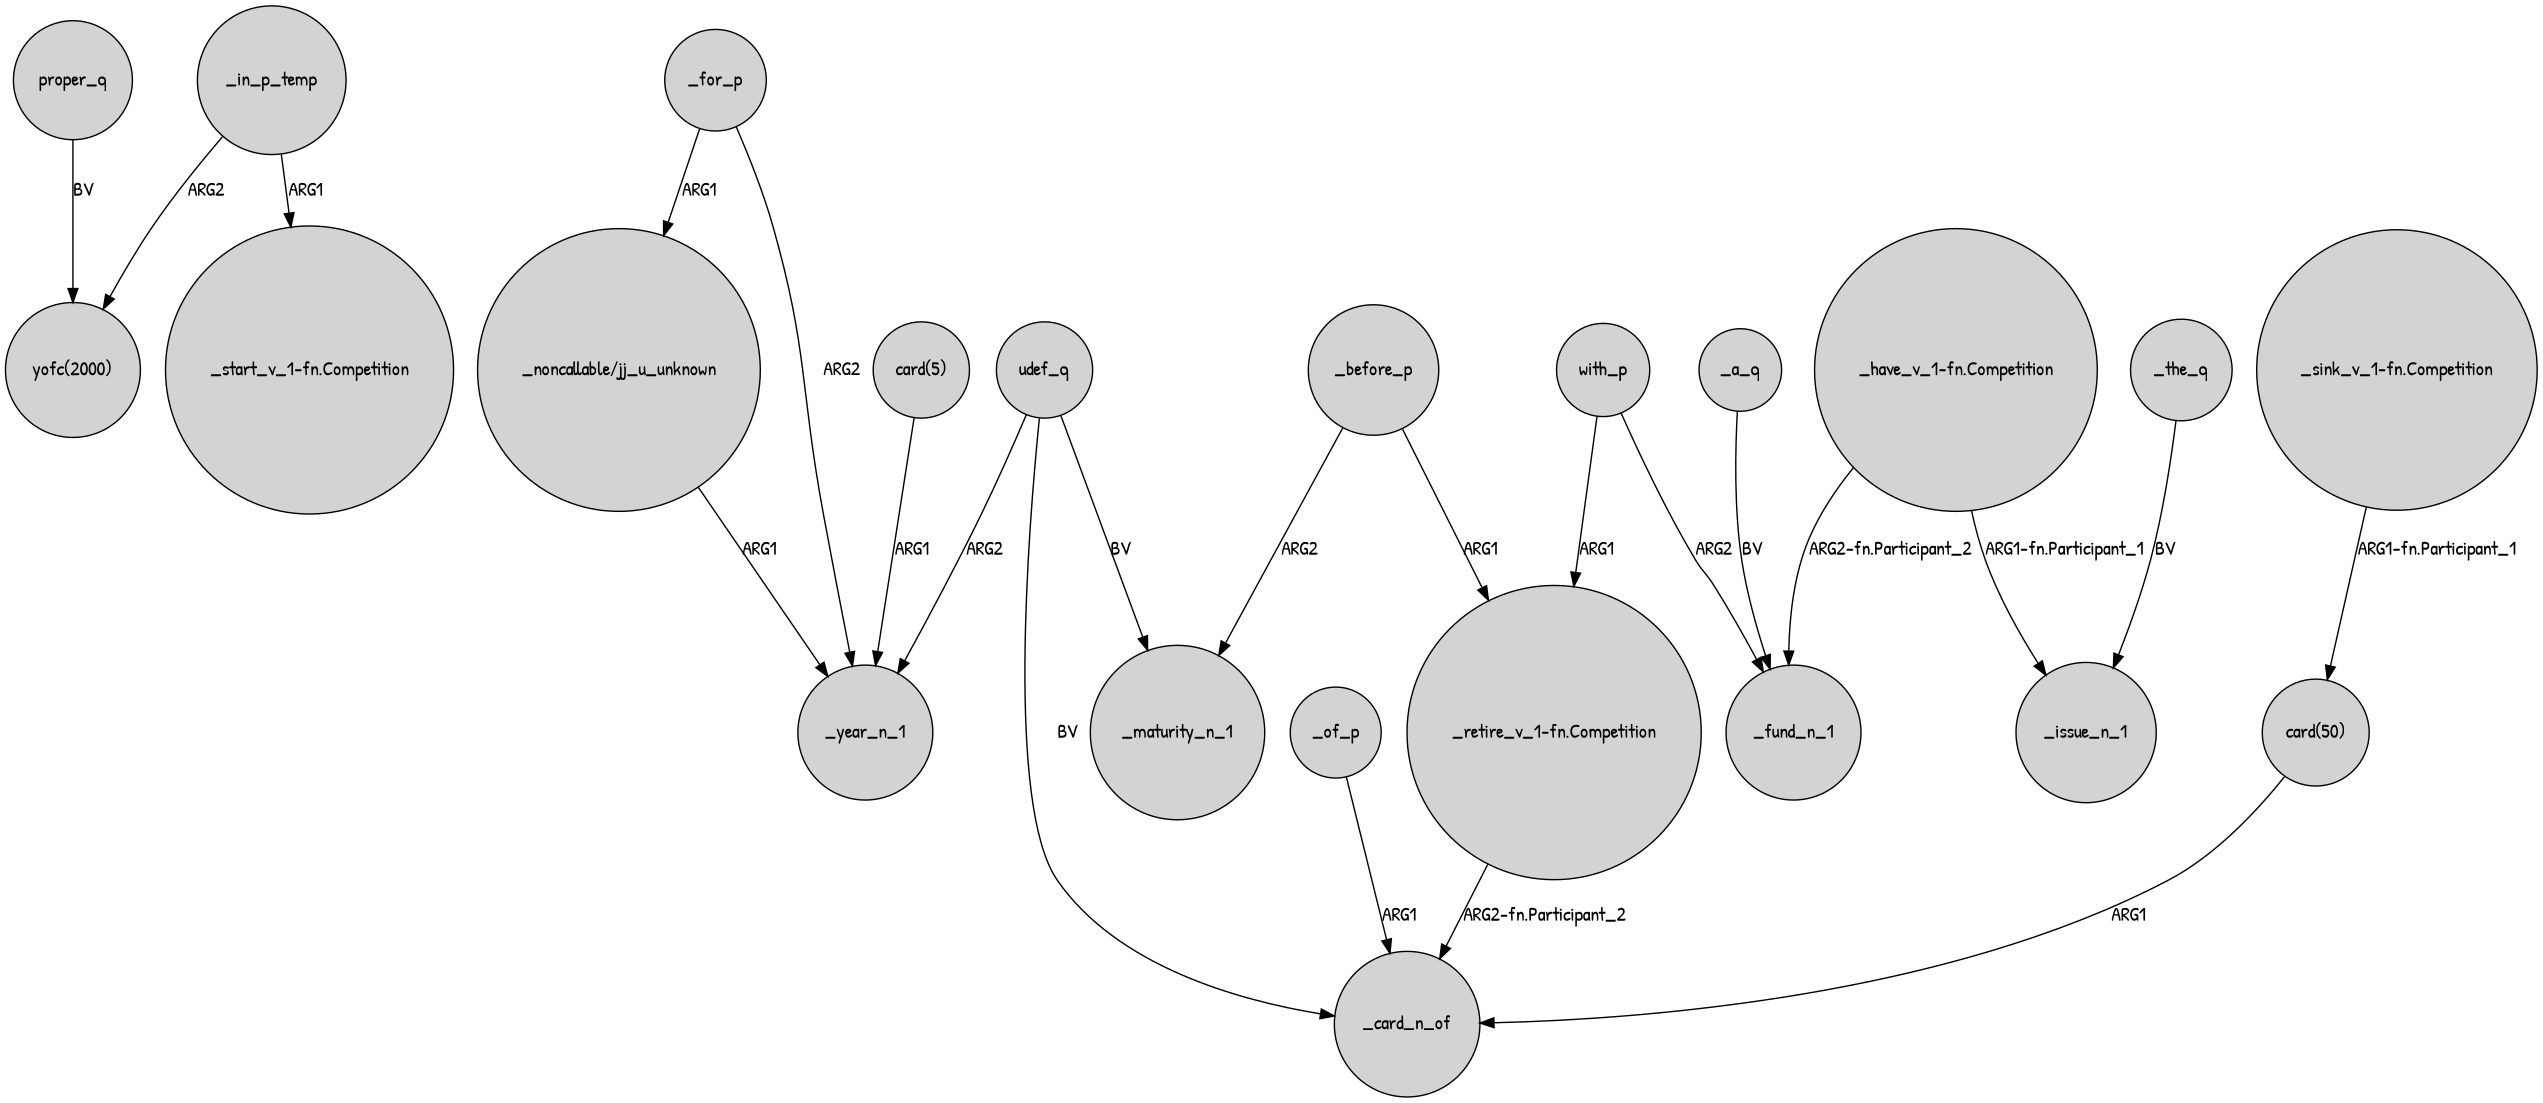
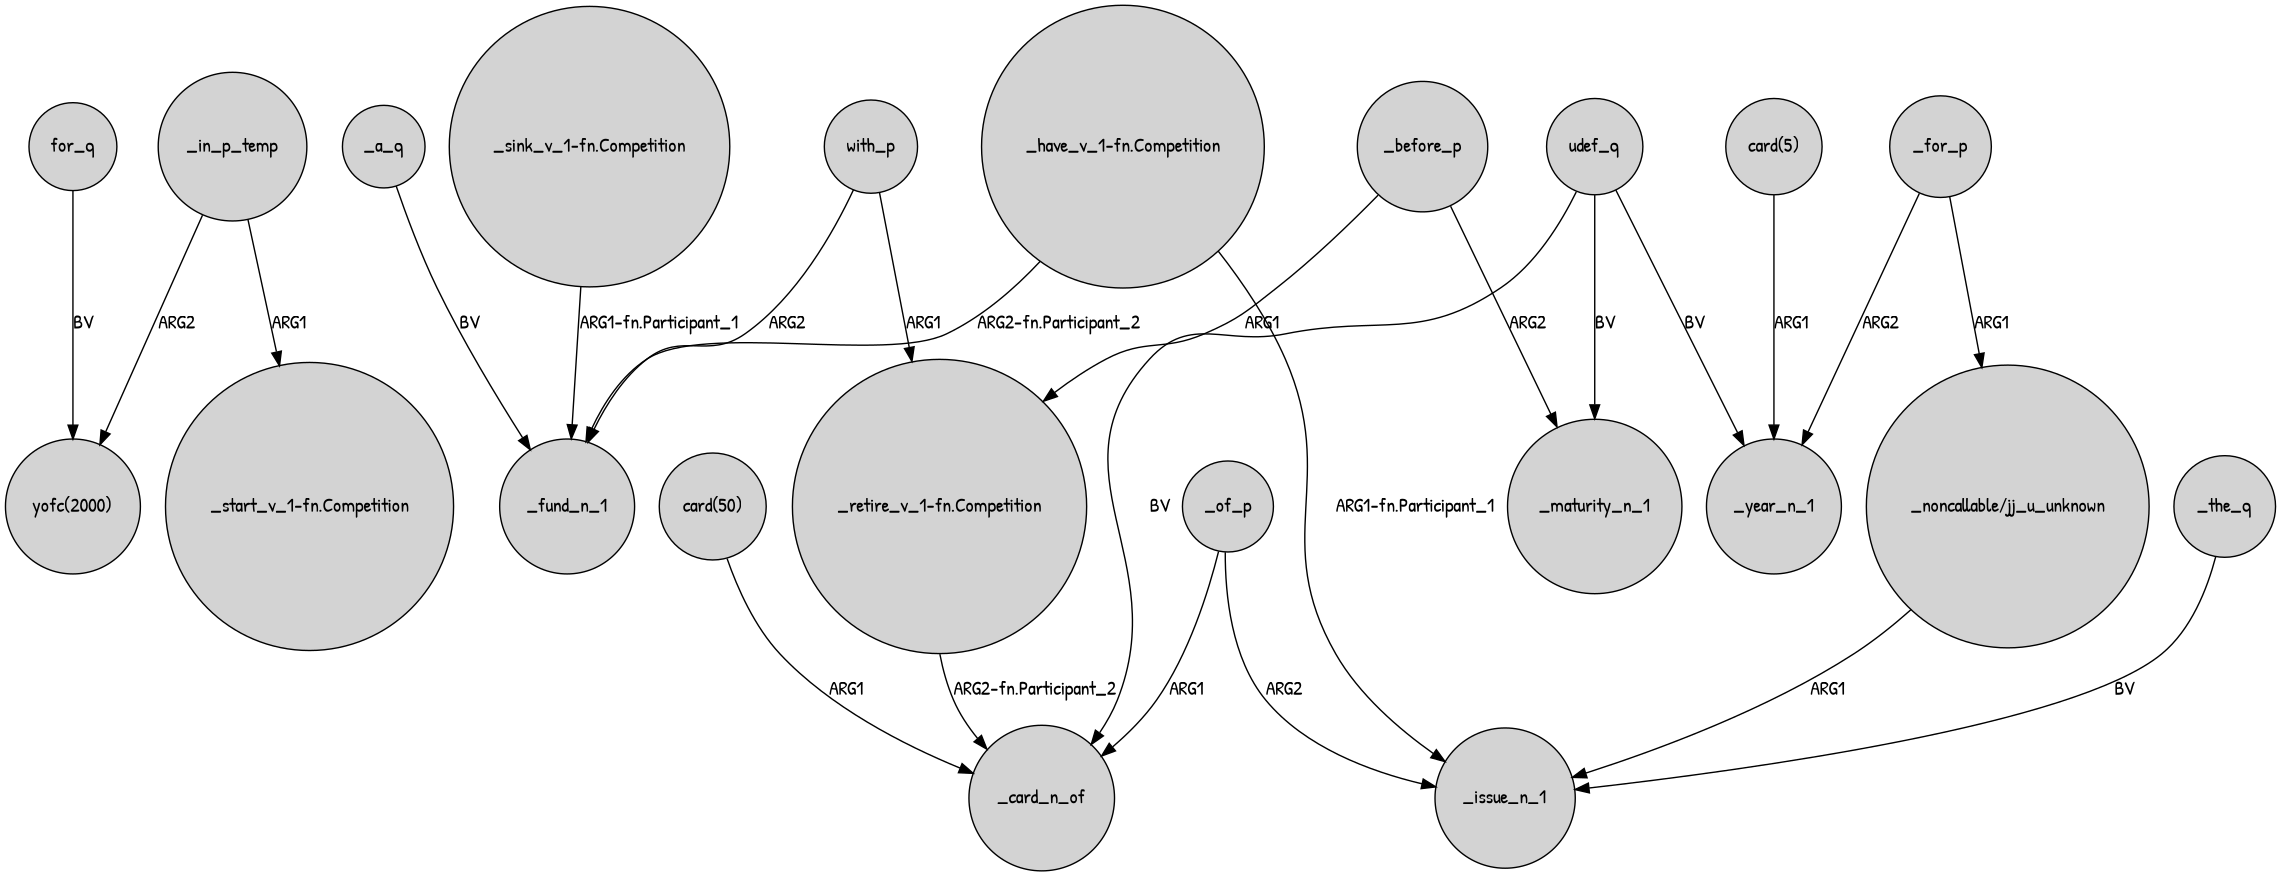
node "proper_q": label "proper_q" -> "for_q"
edge "udef_q" -> "_year_n_1": label "ARG2" -> "BV"
edge "_noncallable/jj_u_unknown" -> "_year_n_1": now "_noncallable/jj_u_unknown" -> "_issue_n_1"
edge "_sink_v_1-fn.Competition" -> "card(50)": now "_sink_v_1-fn.Competition" -> "_fund_n_1"
edge "_of_p" -> "_issue_n_1": added, label "ARG2"
